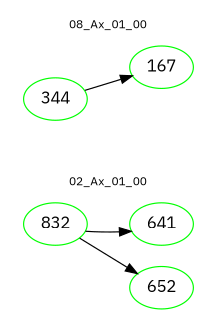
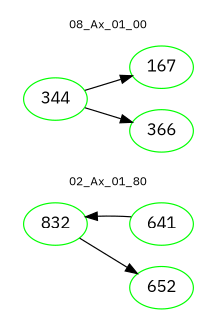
node "366": added
cluster "02_Ax_01_00": label "02_Ax_01_00" -> "02_Ax_01_80"
edge "832" -> "641": reversed
